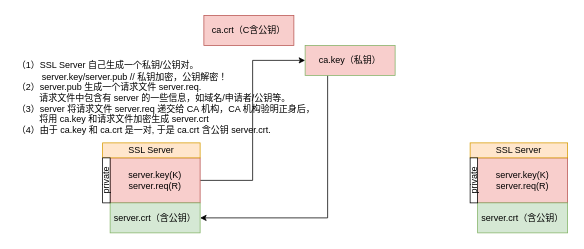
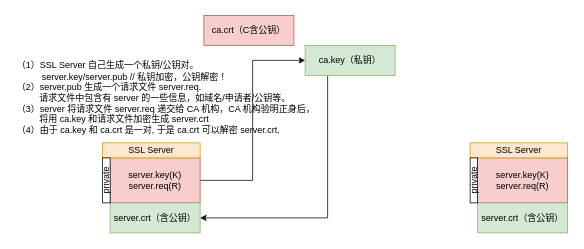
node "ca.key（私钥）": fillcolor #f8cecc -> #d5e8d4
node "（1）SSL Server 自己生成一个私钥/公钥对。 server.key/server.pub // 私钥加密，公钥解密！ （2）server.pub 生成一个请求文件 server.req. 请求文件中包含有 server 的一些信息，如域名/申请者/公钥等。 （3）server 将请求文件 server.req 递交给 CA 机构，CA 机构验明正身后， 将用 ca.key 和请求文件加密生成 server.crt （4）由于 ca.key 和 ca.crt 是一对, 于是 ca.crt 含公钥 server.crt.": label "（1）SSL Server 自己生成一个私钥/公钥对。 server.key/server.pub // 私钥加密，公钥解密！ （2）server.pub 生成一个请求文件 server.req. 请求文件中包含有 server 的一些信息，如域名/申请者/公钥等。 （3）server 将请求文件 server.req 递交给 CA 机构，CA 机构验明正身后， 将用 ca.key 和请求文件加密生成 server.crt （4）由于 ca.key 和 ca.crt 是一对, 于是 ca.crt 含公钥 server.crt." -> "（1）SSL Server 自己生成一个私钥/公钥对。 server.key/server.pub // 私钥加密，公钥解密！ （2）server.pub 生成一个请求文件 server.req. 请求文件中包含有 server 的一些信息，如域名/申请者/公钥等。 （3）server 将请求文件 server.req 递交给 CA 机构，CA 机构验明正身后， 将用 ca.key 和请求文件加密生成 server.crt （4）由于 ca.key 和 ca.crt 是一对, 于是 ca.crt 可以解密 server.crt."
